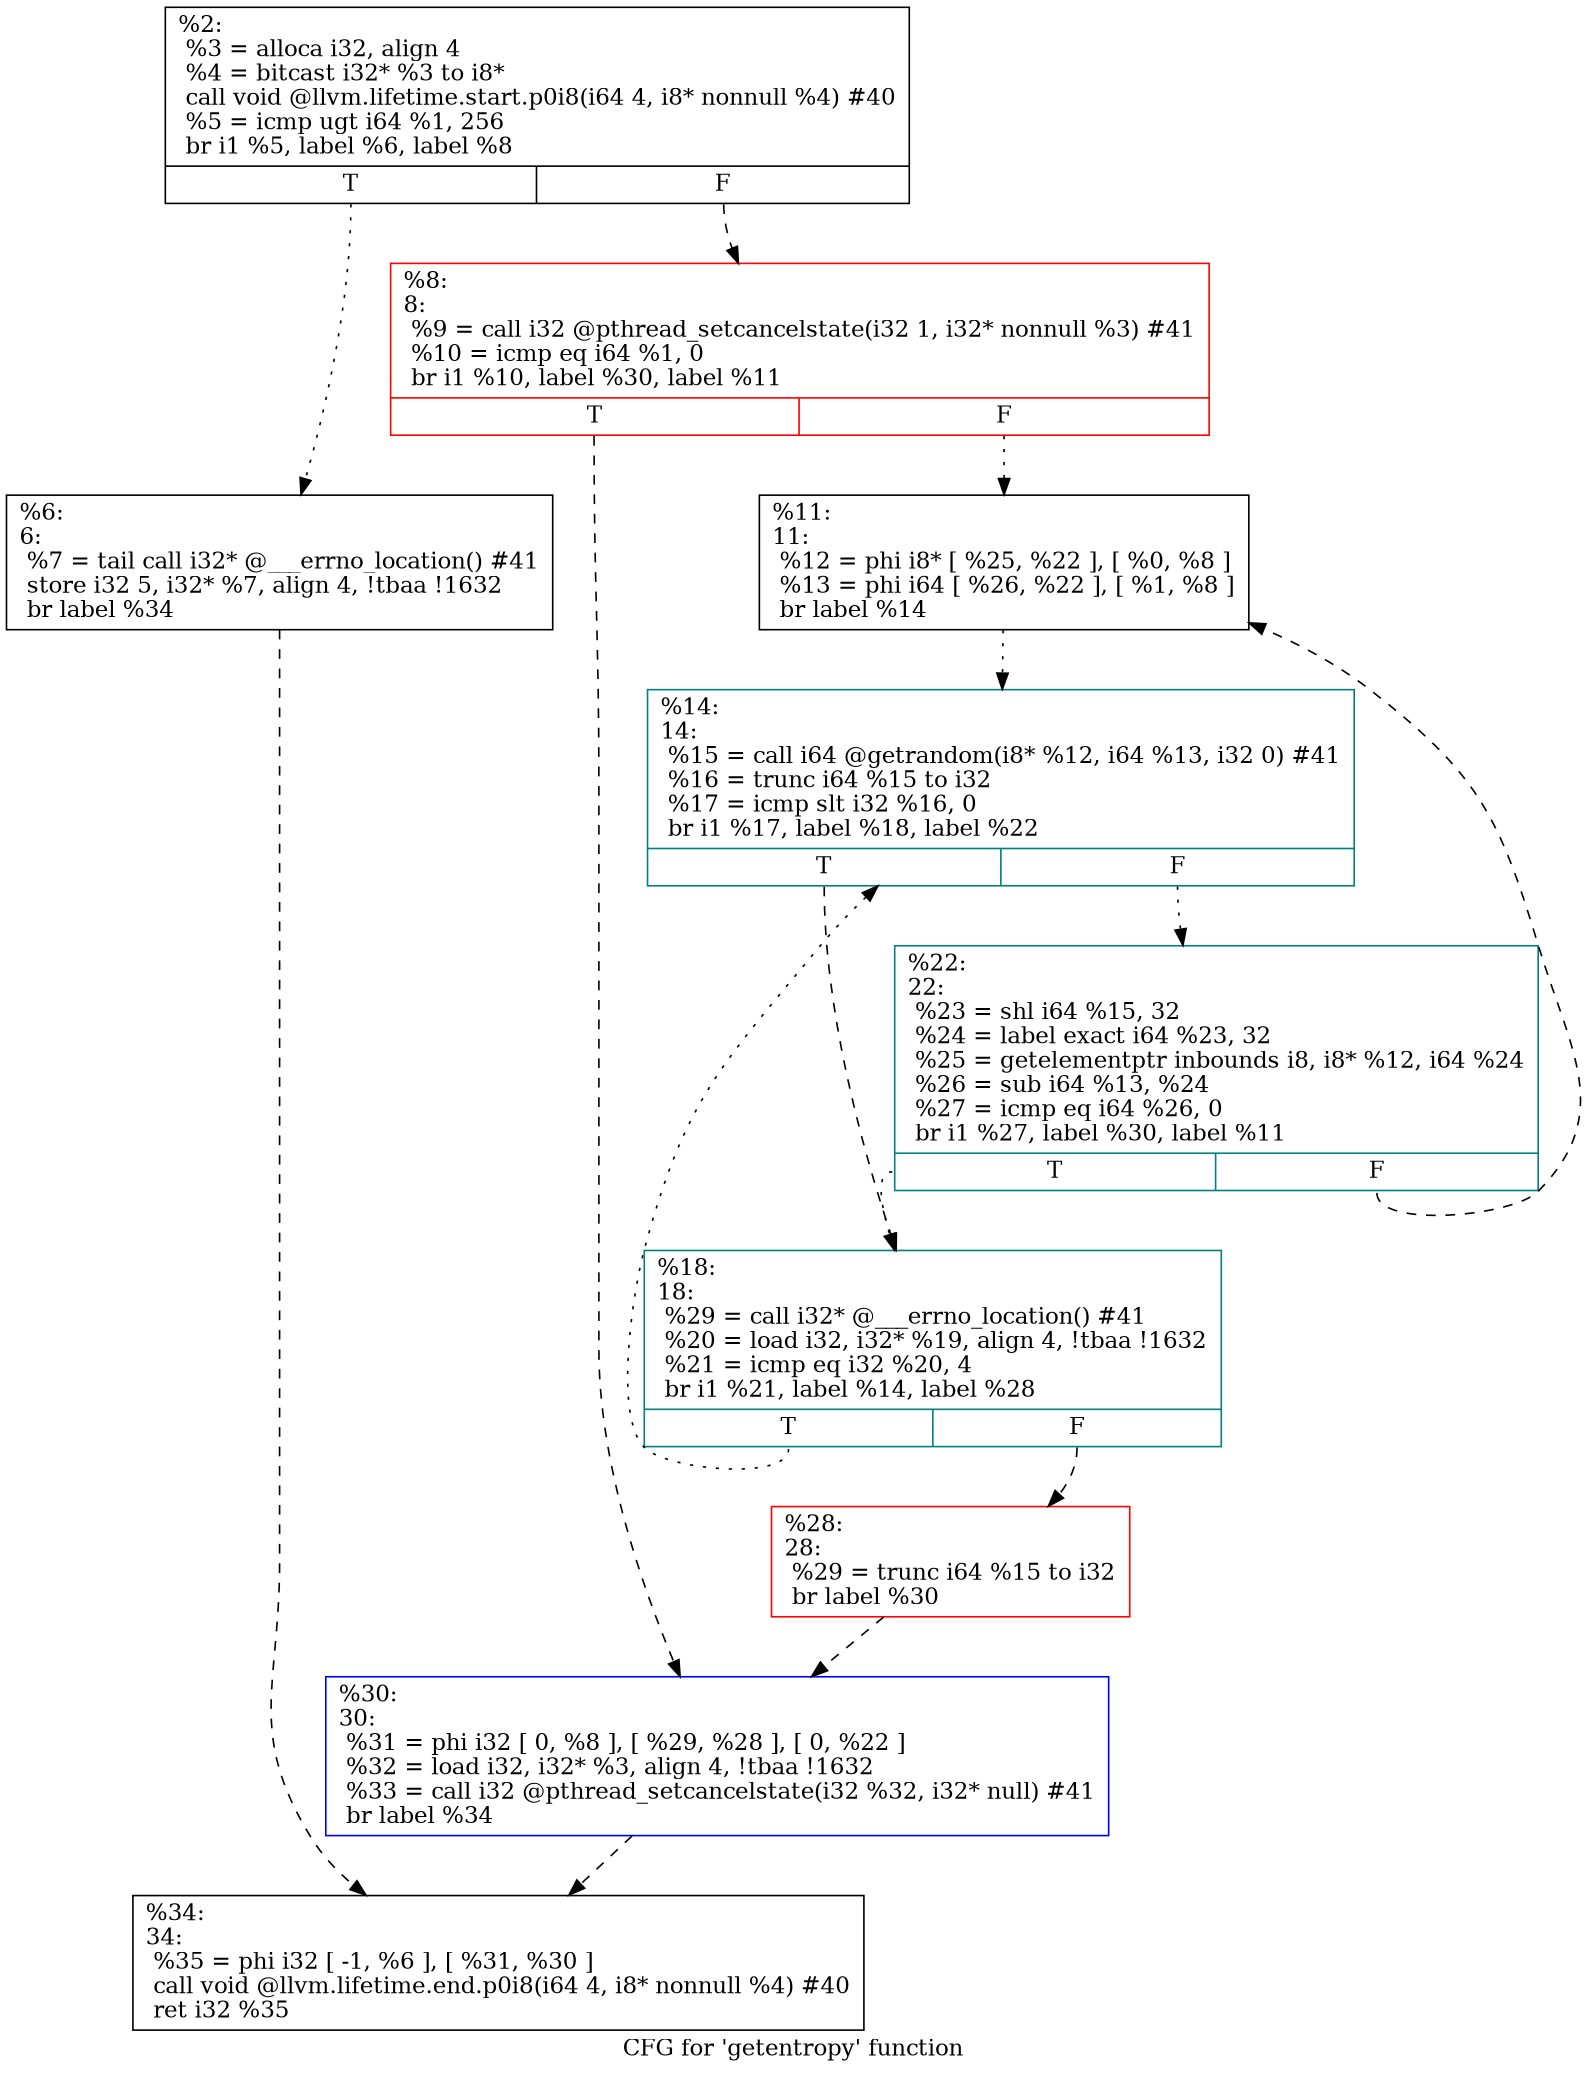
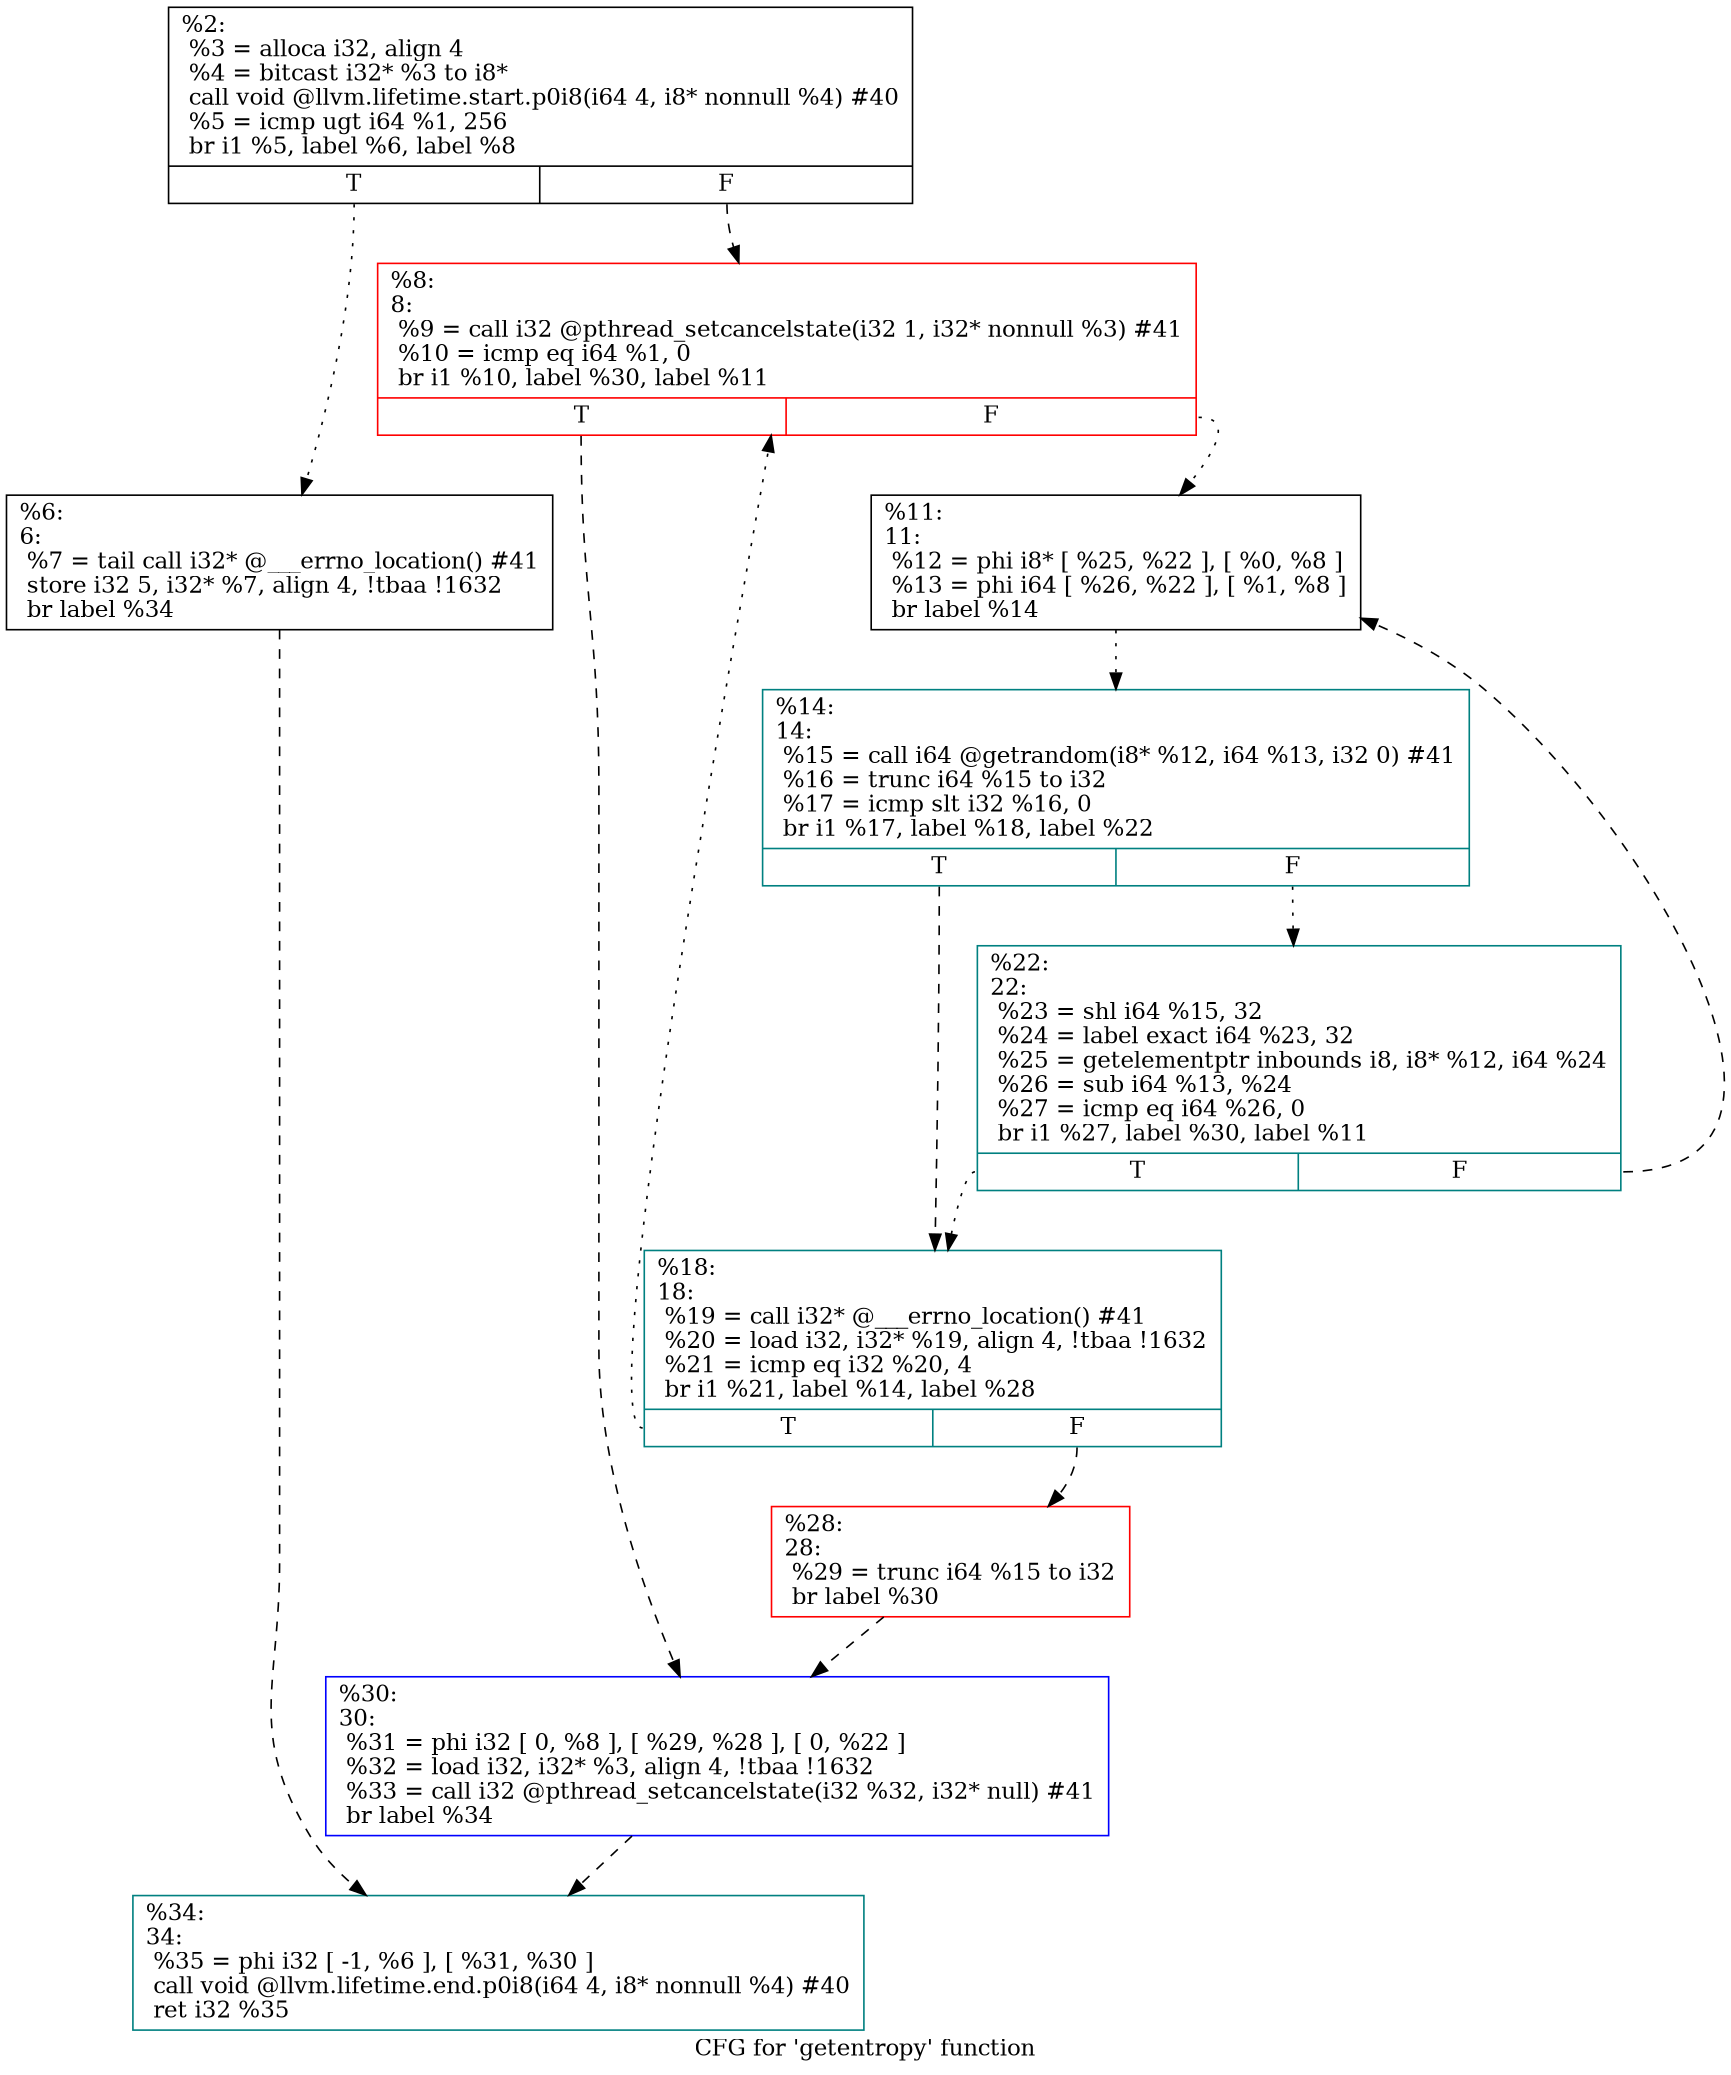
edge "%18:" -> "%14:": now "%18:" -> "%8:"
node "%18:": text "%29 = call i32* @___errno_location() #41" -> "%19 = call i32* @___errno_location() #41"
node "%34:": color black -> teal
